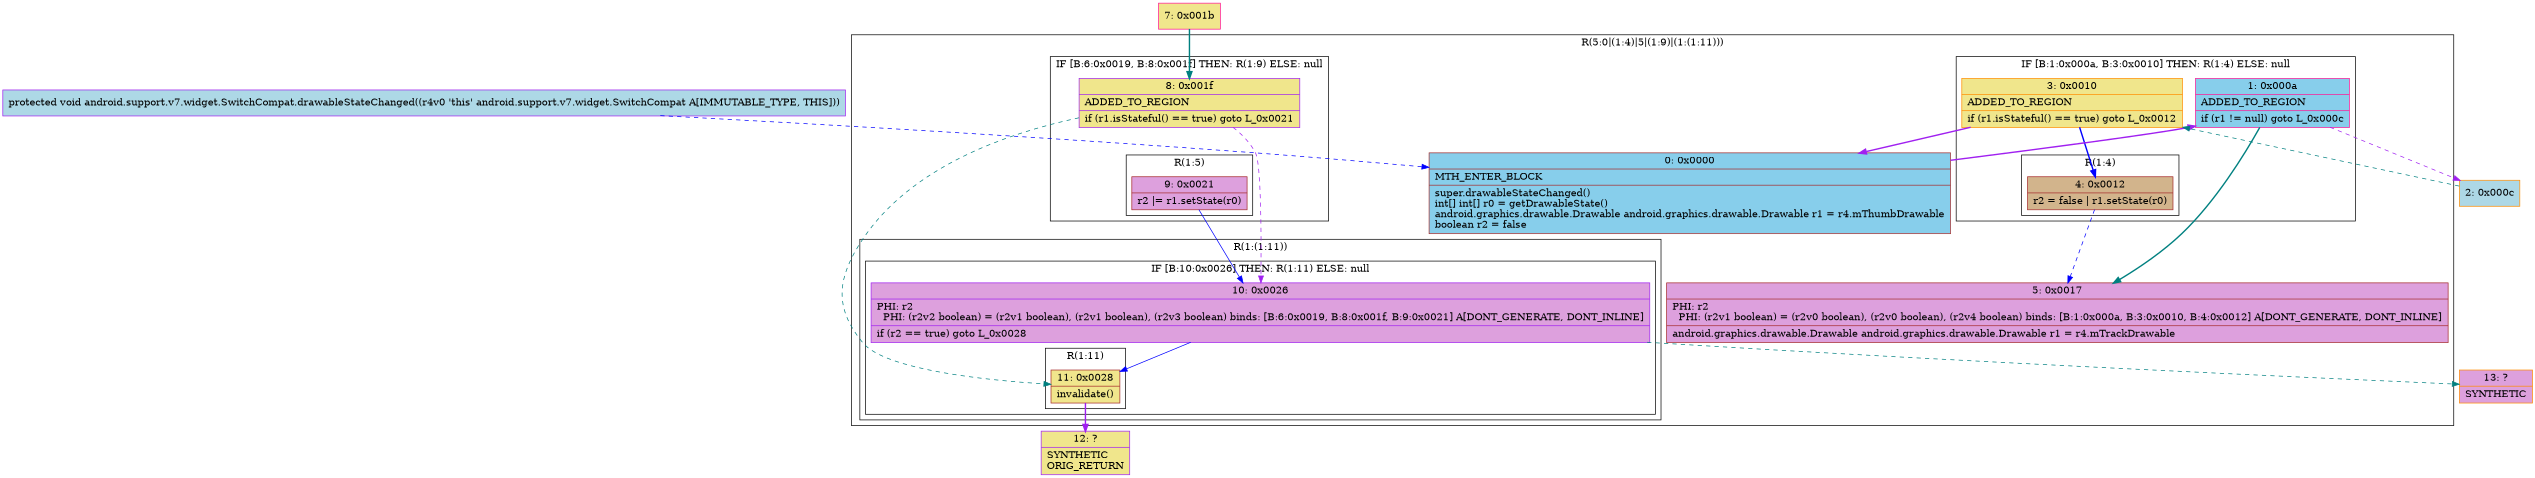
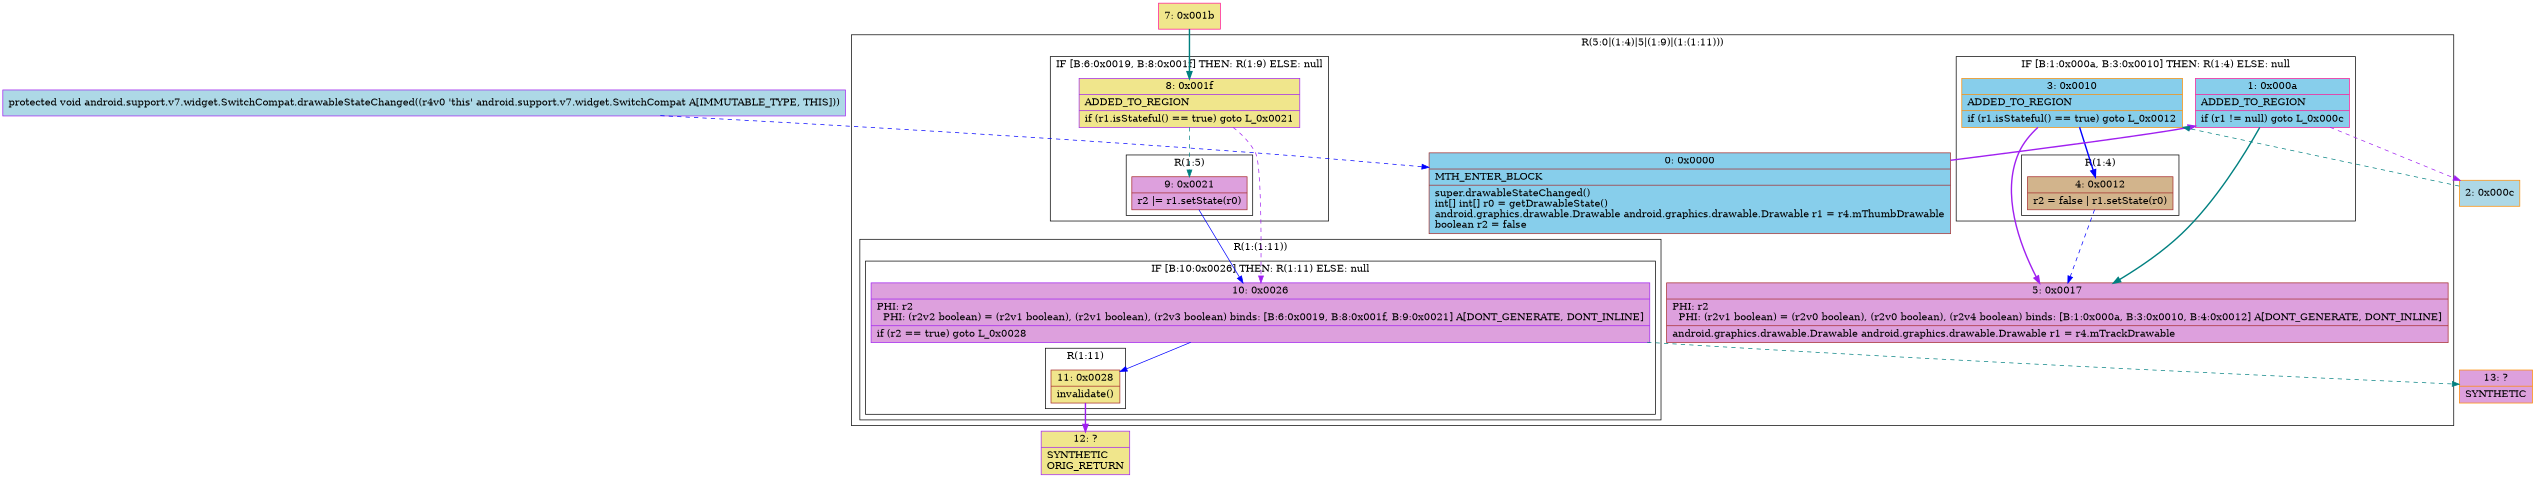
node "3: 0x0010": fillcolor khaki -> skyblue
edge "3: 0x0010" -> "0: 0x0000": now "3: 0x0010" -> "5: 0x0017"
edge "8: 0x001f" -> "11: 0x0028": now "8: 0x001f" -> "9: 0x0021"
